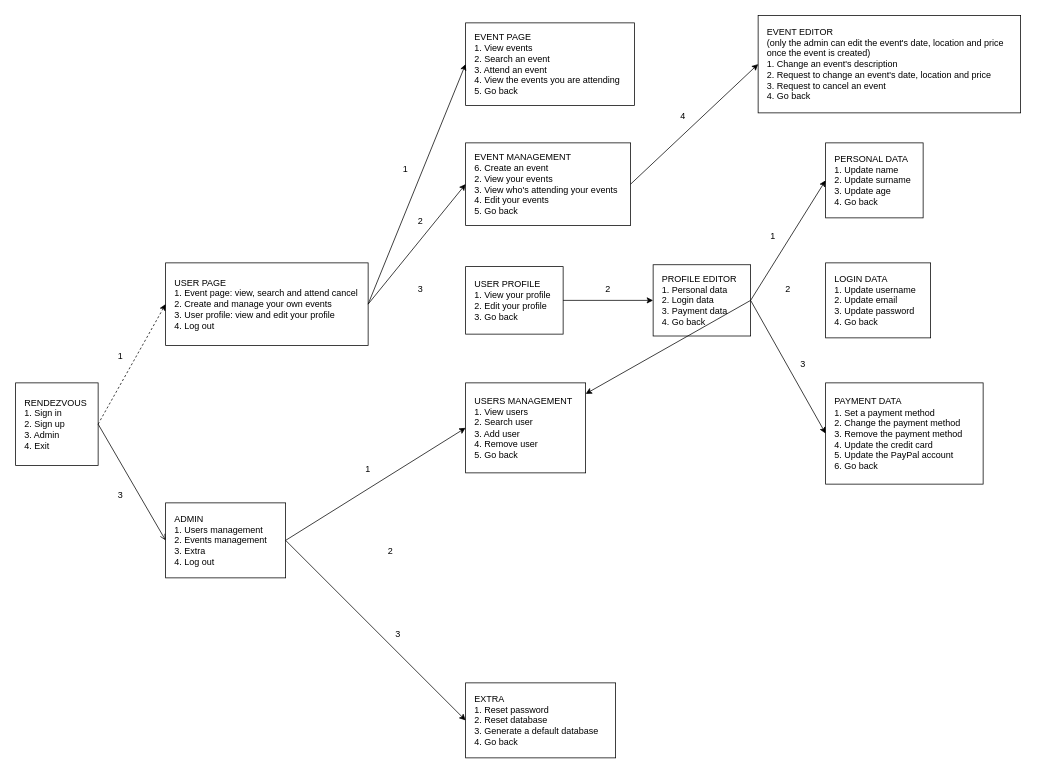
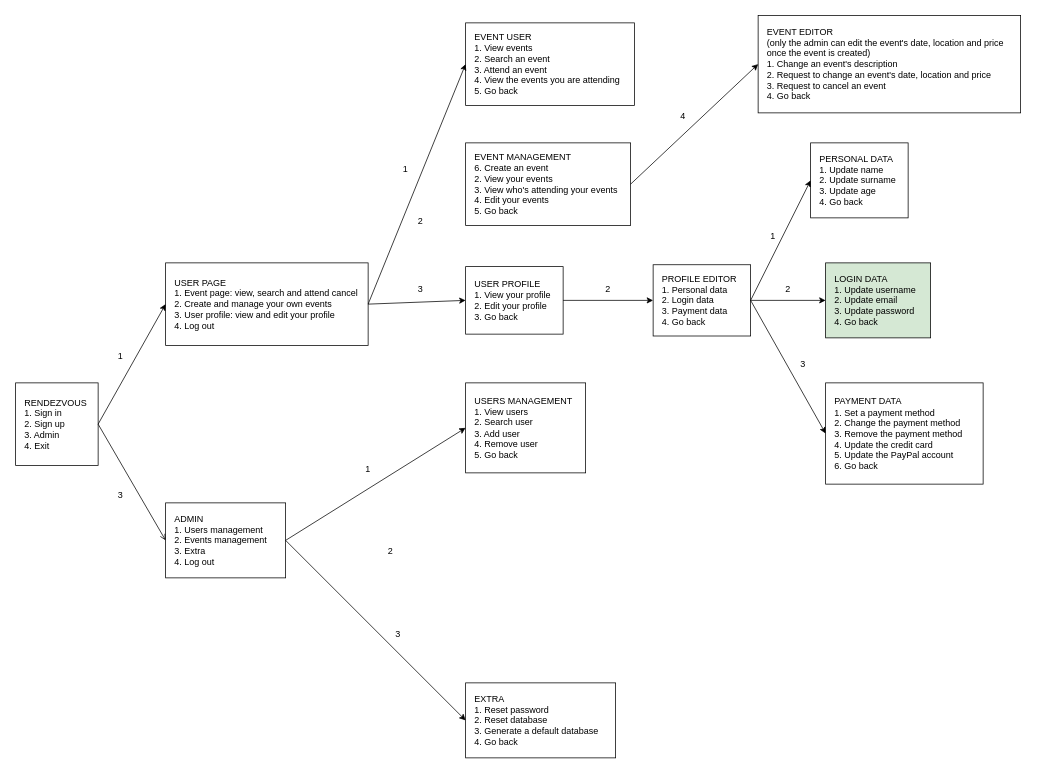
node "EVENT PAGE 1. View events 2. Search an event 3. Attend an event 4. View the events you are attending 5. Go back": label "EVENT PAGE 1. View events 2. Search an event 3. Attend an event 4. View the events you are attending 5. Go back" -> "EVENT USER 1. View events 2. Search an event 3. Attend an event 4. View the events you are attending 5. Go back"
node "PERSONAL DATA 1. Update name 2. Update surname 3. Update age 4. Go back": moved (874, 180) -> (859, 180)
edge "USER PAGE 1. Event page: view, search and attend cancel 2. Create and manage your own events 3. User profile: view and edit your profile 4. Log out" -> "EVENT MANAGEMENT 6. Create an event 2. View your events 3. View who's attending your events 4. Edit your events 5. Go back": removed
node "LOGIN DATA 1. Update username 2. Update email 3. Update password 4. Go back": fillcolor #ffffff -> #d5e8d4
edge "USER PAGE 1. Event page: view, search and attend cancel 2. Create and manage your own events 3. User profile: view and edit your profile 4. Log out" -> "USER PROFILE 1. View your profile 2. Edit your profile 3. Go back": added
edge "PROFILE EDITOR 1. Personal data 2. Login data 3. Payment data 4. Go back" -> "USERS MANAGEMENT 1. View users 2. Search user 3. Add user 4. Remove user 5. Go back": now "PROFILE EDITOR 1. Personal data 2. Login data 3. Payment data 4. Go back" -> "LOGIN DATA 1. Update username 2. Update email 3. Update password 4. Go back"
edge "RENDEZVOUS 1. Sign in 2. Sign up 3. Admin 4. Exit" -> "USER PAGE 1. Event page: view, search and attend cancel 2. Create and manage your own events 3. User profile: view and edit your profile 4. Log out": style dashed -> solid
